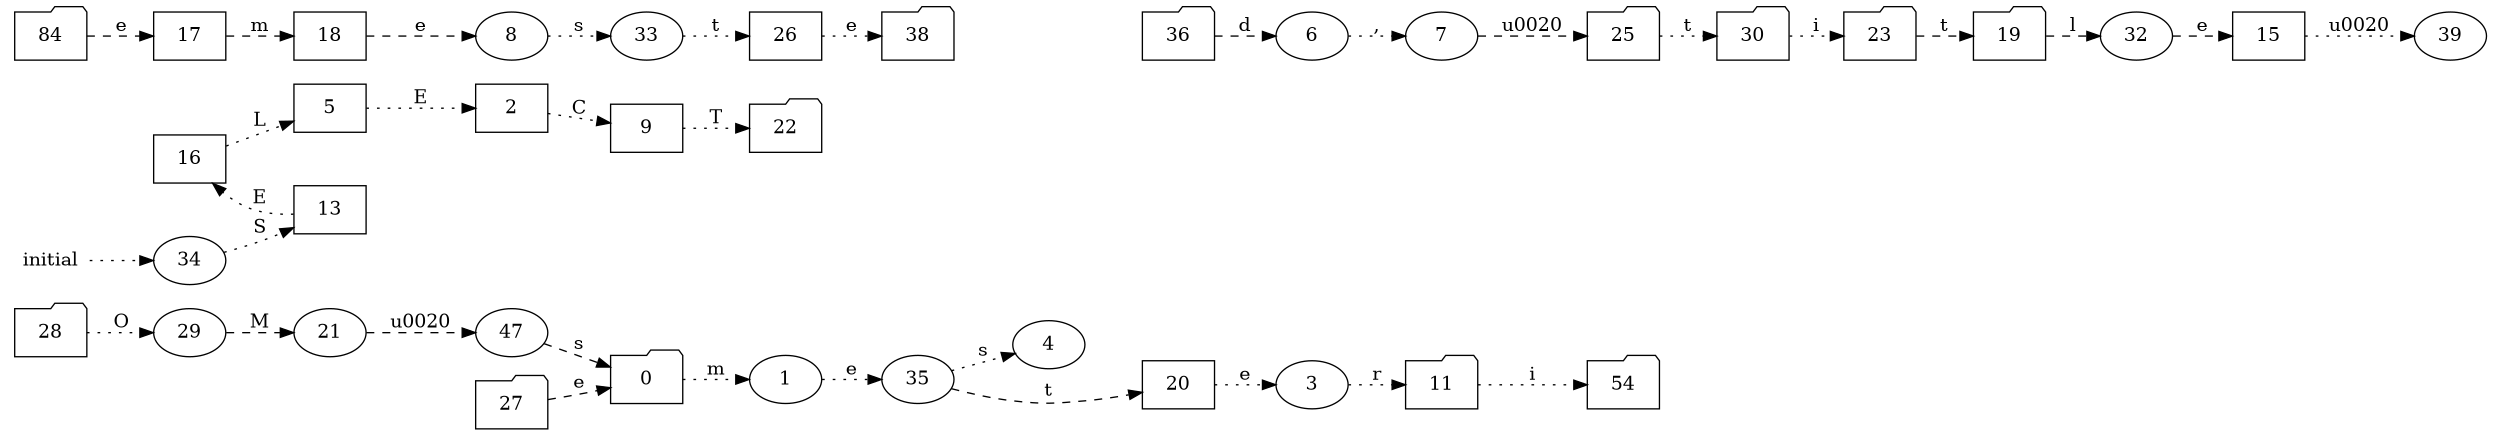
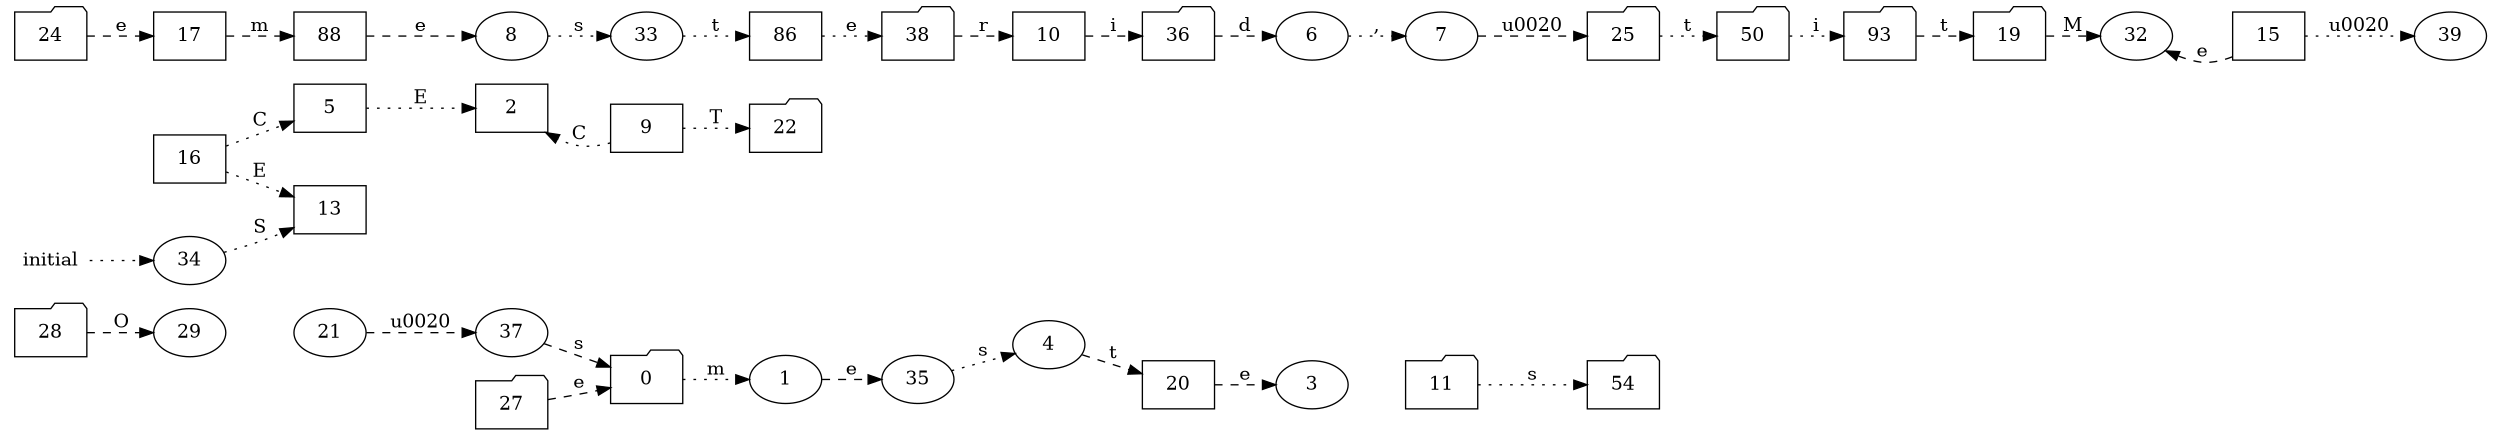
edge "19" -> "32": label "l" -> "M"
node "84": label "84" -> "24"
node "18": label "18" -> "88"
node "26": label "26" -> "86"
node "10": added
node "30": label "30" -> "50"
node "23": label "23" -> "93"
edge "32" -> "15": reversed
edge "2" -> "9": reversed
edge "16" -> "5": label "L" -> "C"
edge "13" -> "16": reversed
edge "28" -> "29": style dotted -> dashed
edge "29" -> "21": removed, label "M"
node "47": label "47" -> "37"
edge "11" -> "54": label "i" -> "s"
edge "1" -> "35": style dotted -> dashed
edge "20" -> "3": style dotted -> dashed
edge "3" -> "11": removed, label "r"
edge "35" -> "20": now "4" -> "20"
